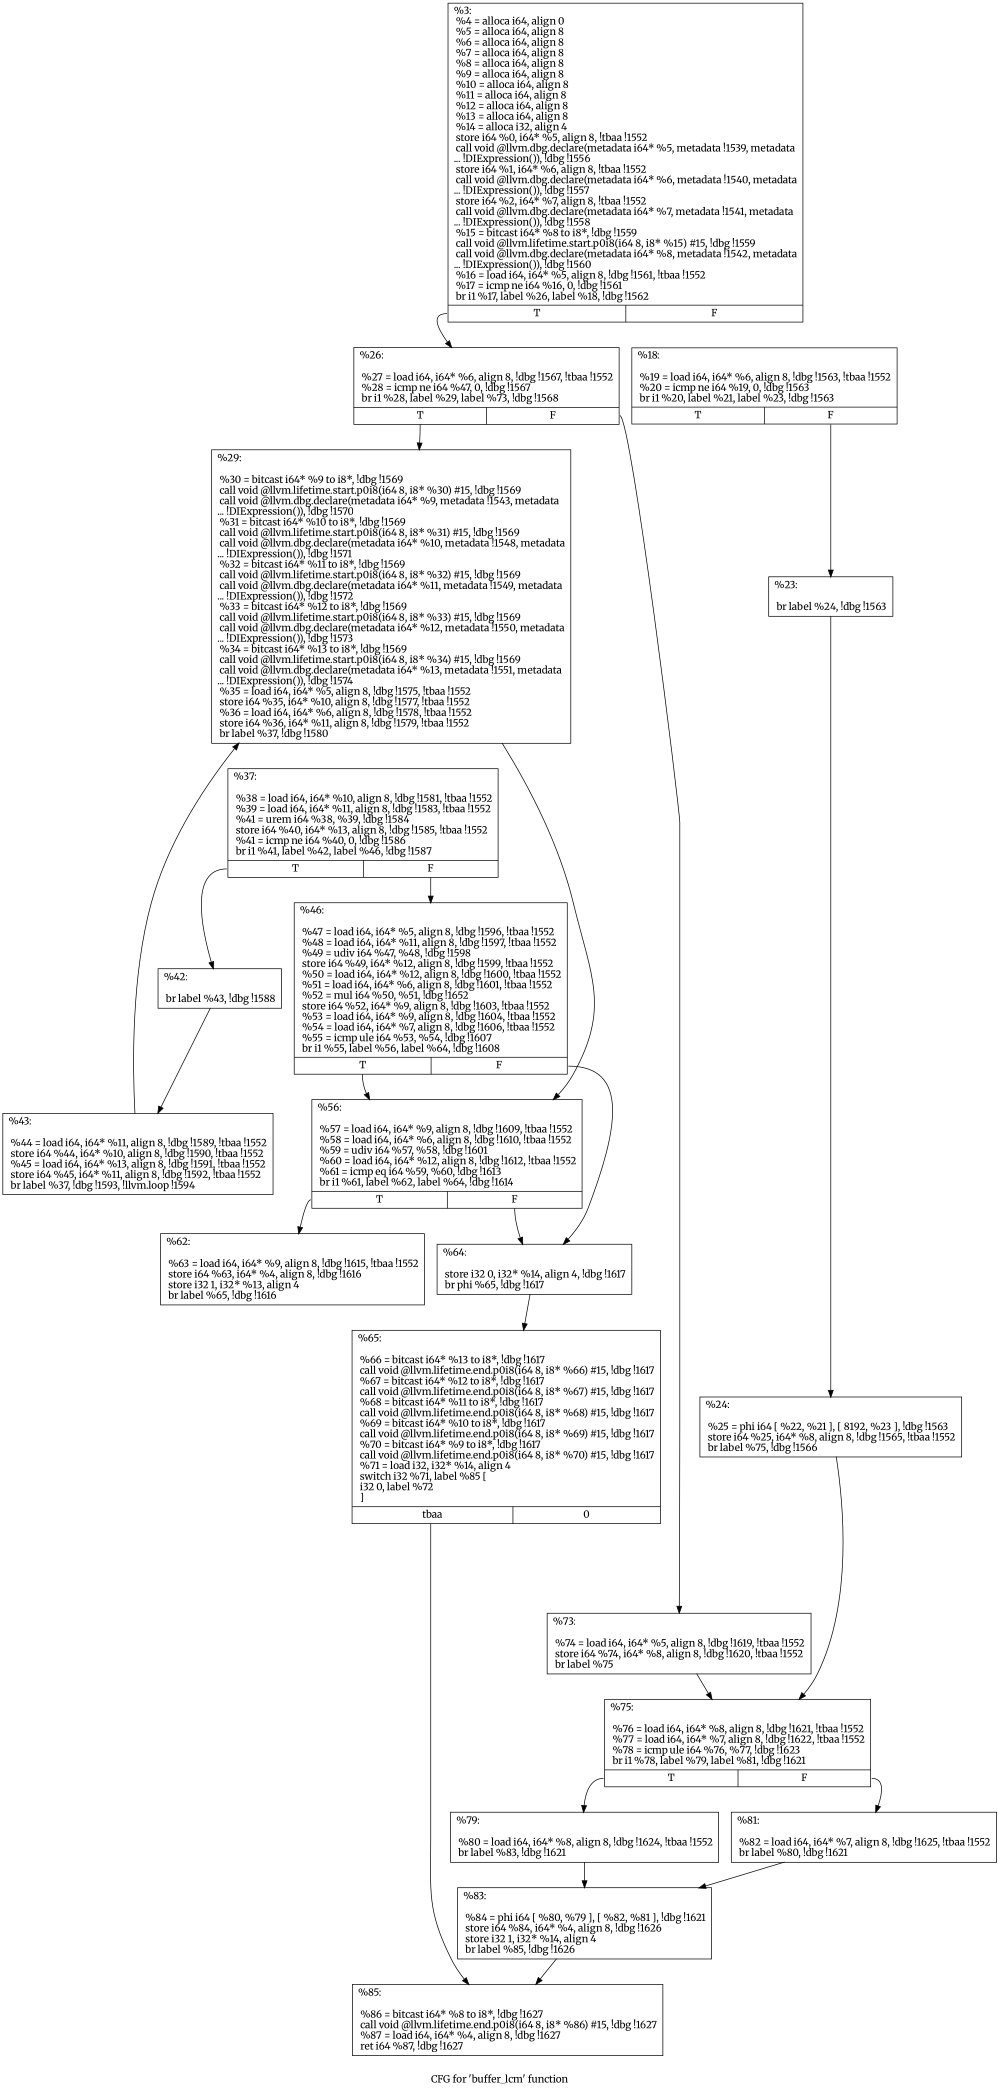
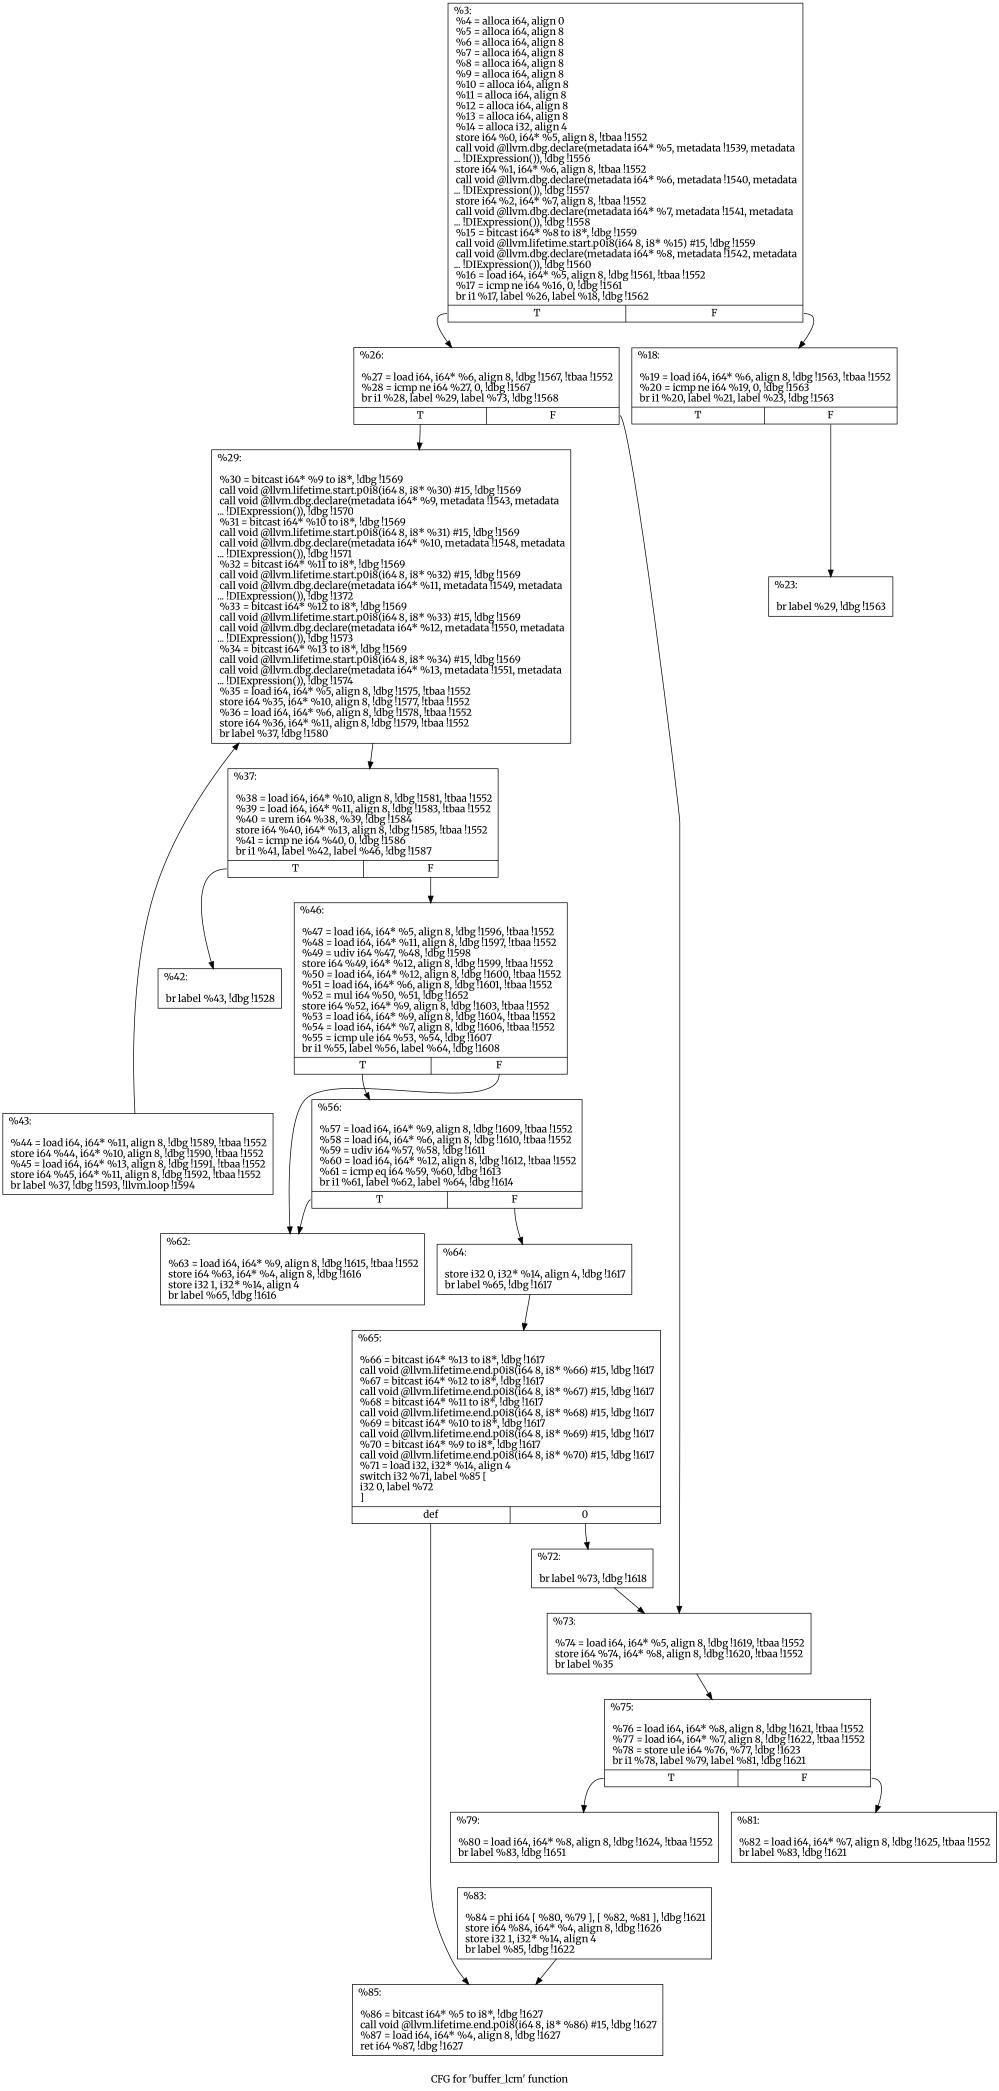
edge "%3:" -> "%18:": added
node "%26:": text "%28 = icmp ne i64 %47, 0, !dbg !1567" -> "%28 = icmp ne i64 %27, 0, !dbg !1567"
node "%29:": text "... !DIExpression()), !dbg !1572" -> "... !DIExpression()), !dbg !1372"
node "%23:": text "br label %24, !dbg !1563" -> "br label %29, !dbg !1563"
node "%37:": text "%41 = urem i64 %38, %39, !dbg !1584" -> "%40 = urem i64 %38, %39, !dbg !1584"
edge "%29:" -> "%56:": now "%29:" -> "%37:"
node "%42:": text "br label %43, !dbg !1588" -> "br label %43, !dbg !1528"
edge "%42:" -> "%43:": removed
edge "%46:" -> "%64:": now "%46:" -> "%62:"
node "%56:": text "%59 = udiv i64 %57, %58, !dbg !1601" -> "%59 = udiv i64 %57, %58, !dbg !1611"
node "%62:": text "store i32 1, i32* %13, align 4" -> "store i32 1, i32* %14, align 4"
node "%64:": text "br phi %65, !dbg !1617" -> "br label %65, !dbg !1617"
node "%24:": removed
node "%65:": text "tbaa" -> "def"
node "%72:": added
node "%73:": text "br label %75" -> "br label %35"
node "%75:": text "%78 = icmp ule i64 %76, %77, !dbg !1623" -> "%78 = store ule i64 %76, %77, !dbg !1623"
node "%79:": text "br label %83, !dbg !1621" -> "br label %83, !dbg !1651"
node "%81:": text "br label %80, !dbg !1621" -> "br label %83, !dbg !1621"
edge "%79:" -> "%83:": removed
edge "%81:" -> "%83:": removed
node "%83:": text "br label %85, !dbg !1626" -> "br label %85, !dbg !1622"
node "%85:": text "%86 = bitcast i64* %8 to i8*, !dbg !1627" -> "%86 = bitcast i64* %5 to i8*, !dbg !1627"
